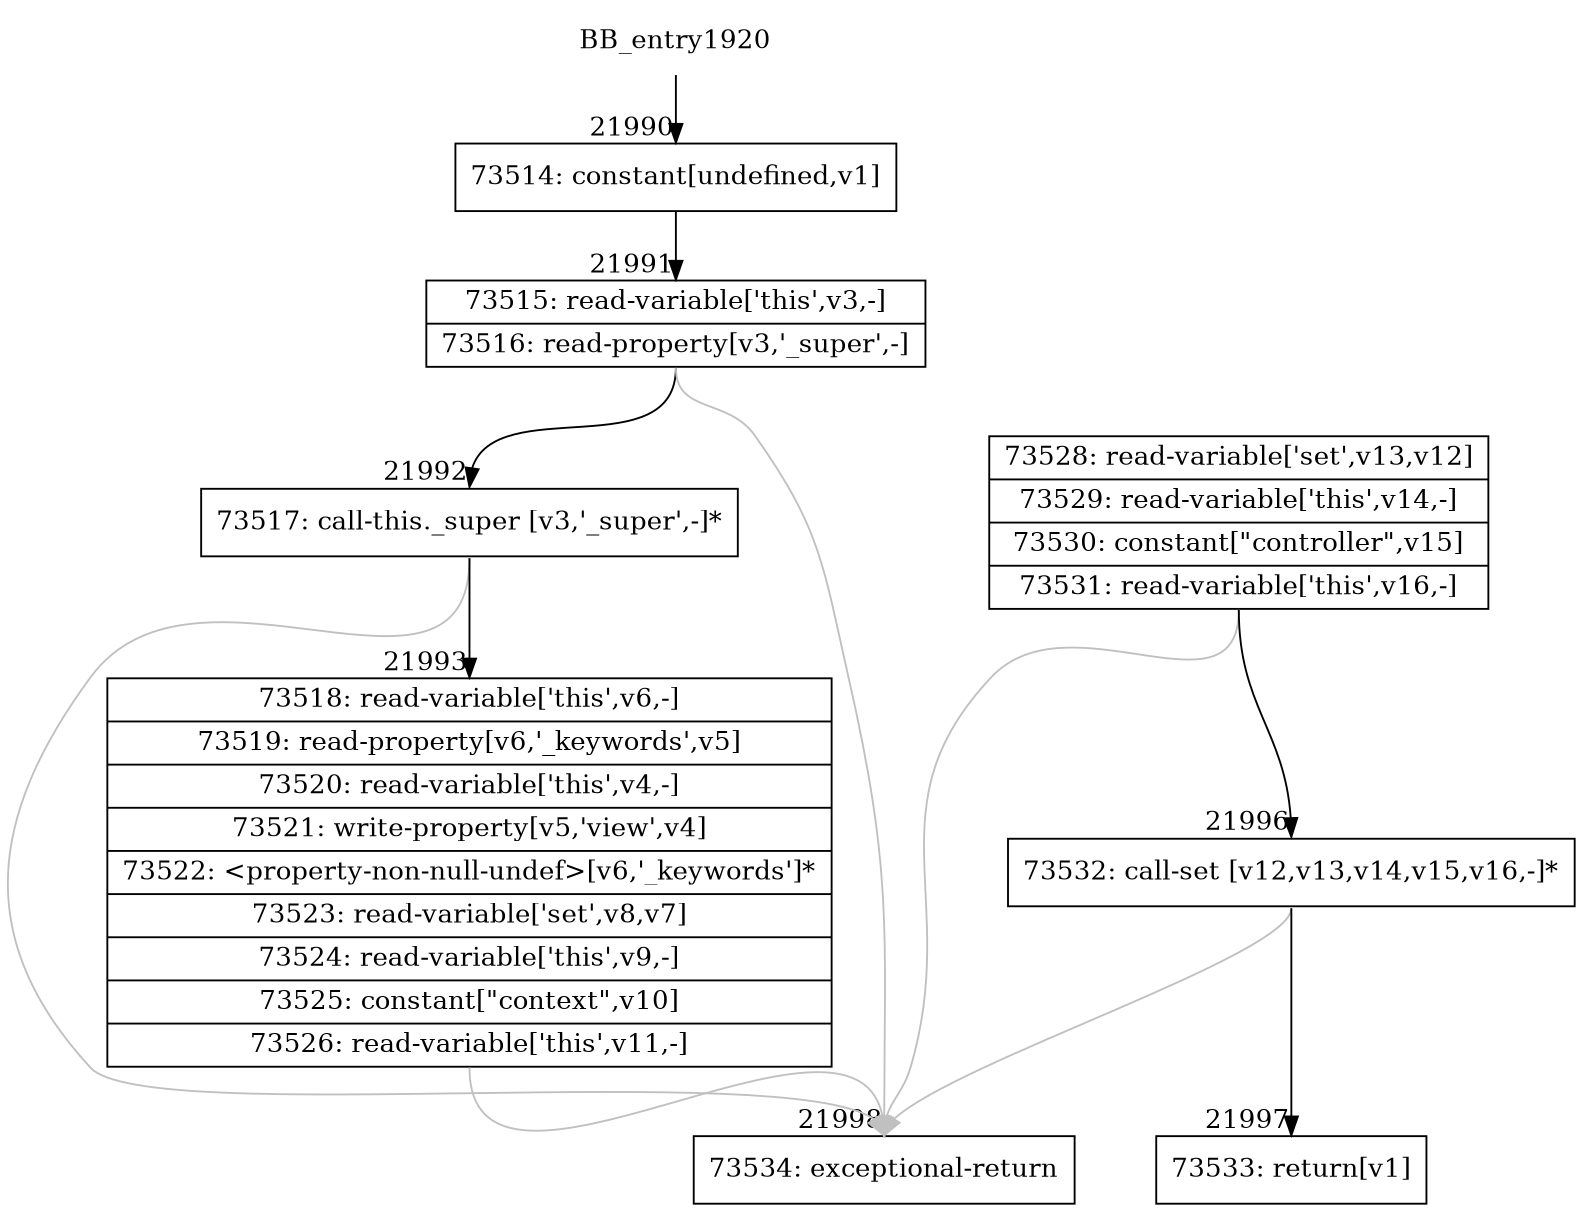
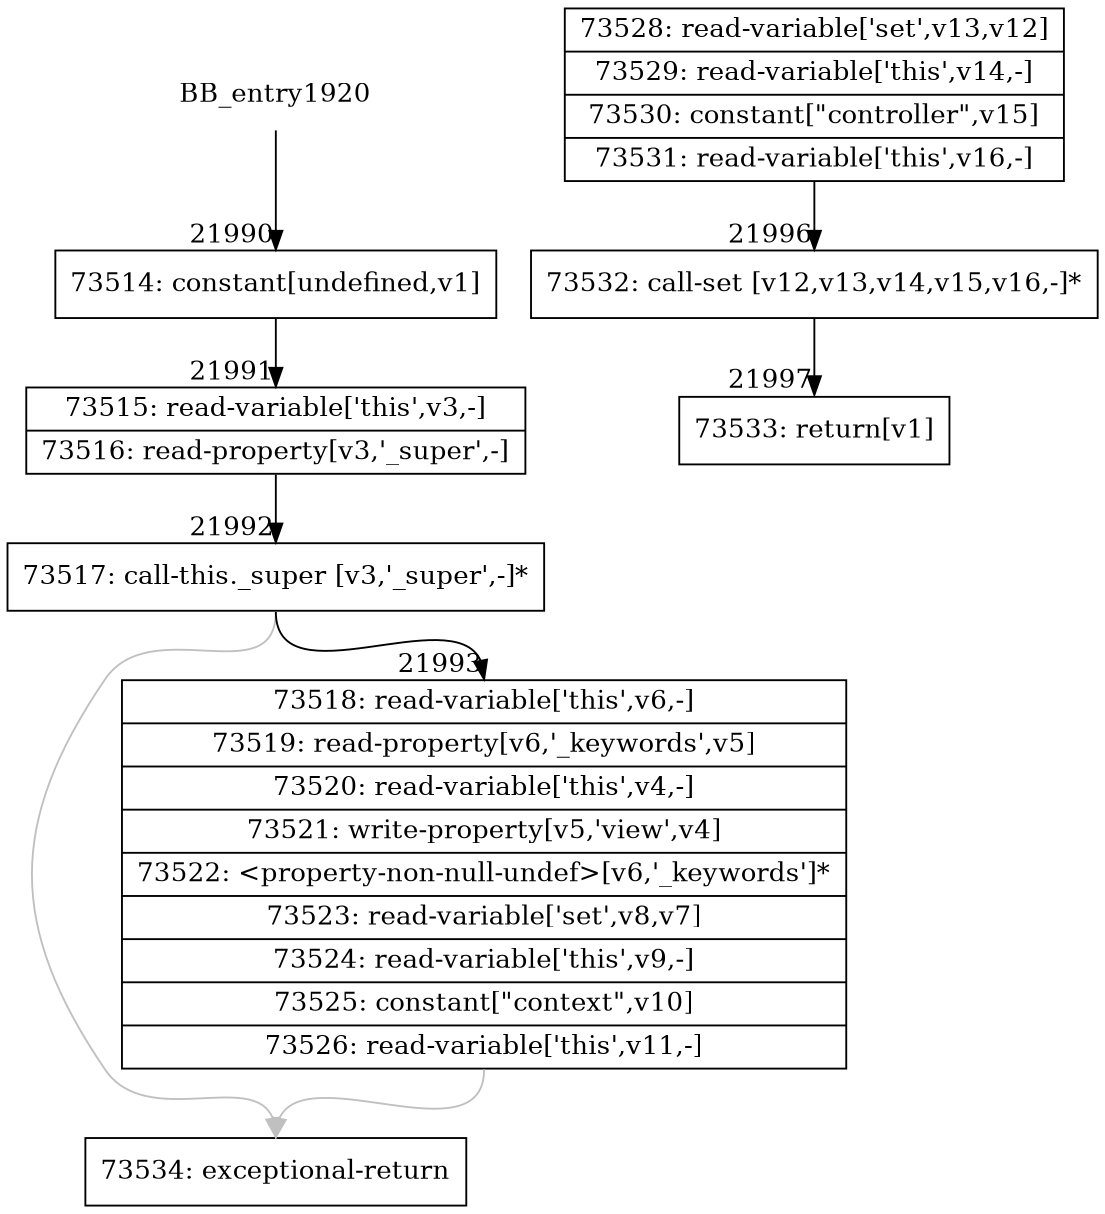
edge "73515: read-variable['this',v3,-]" -> "73534: exceptional-return": removed
edge "73528: read-variable['set',v13,v12]" -> "73534: exceptional-return": removed
edge "73532: call-set [v12,v13,v14,v15,v16,-]*" -> "73534: exceptional-return": removed
